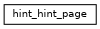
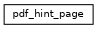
node "hint_hint_page": label "hint_hint_page" -> "pdf_hint_page"
